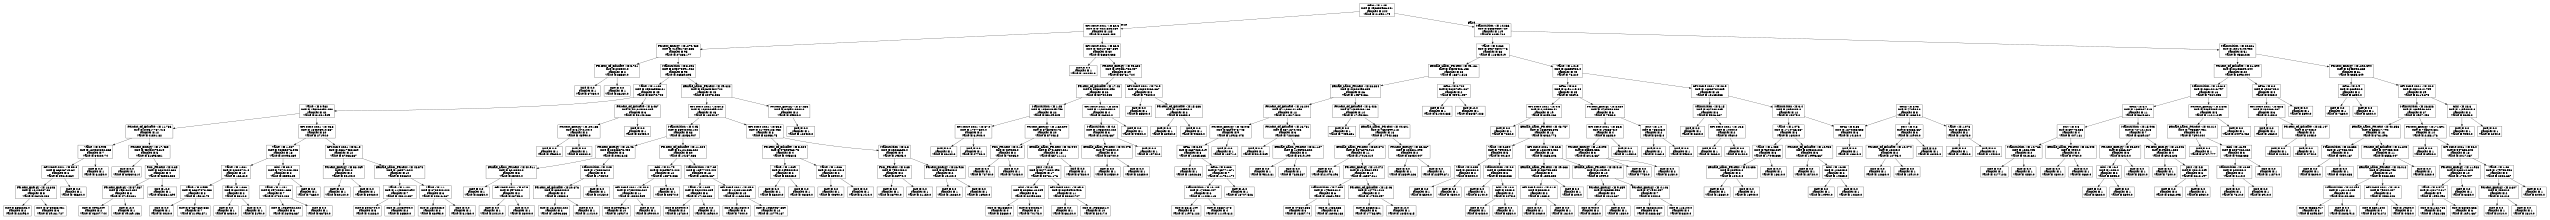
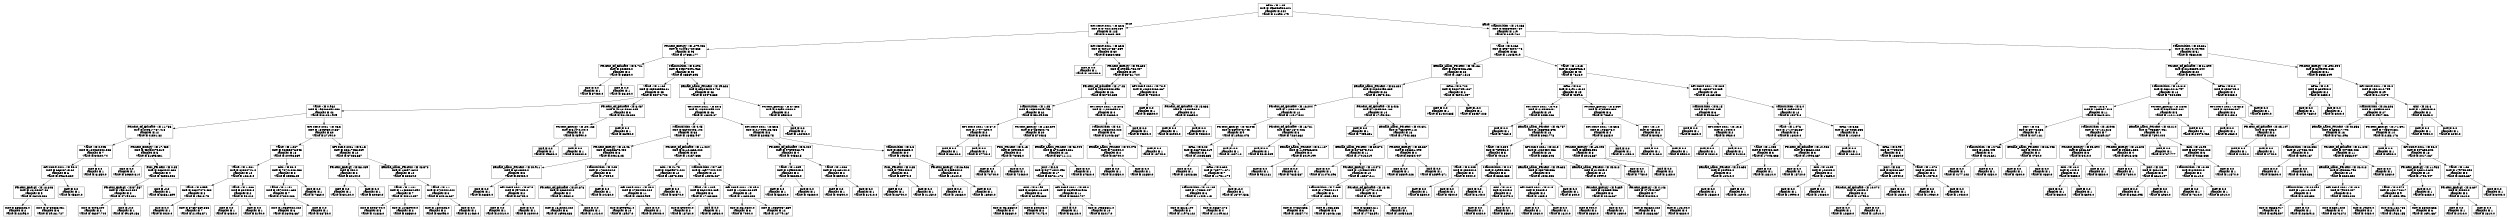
edge "CPIA <= 3.95 mse = 778984.0 samples = 5 value = 13634.0" -> "CPIA <= 3.55 mse = 1879233.333 samples = 6 value = 14130.0": reversed
